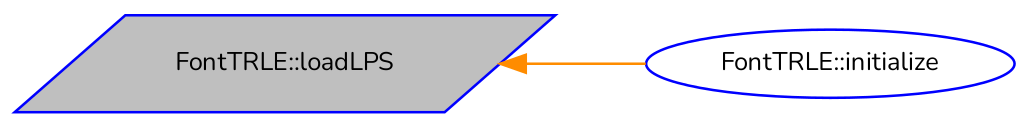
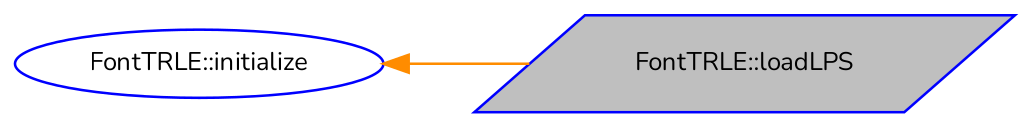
edge "FontTRLE::initialize" -> "FontTRLE::loadLPS": reversed
